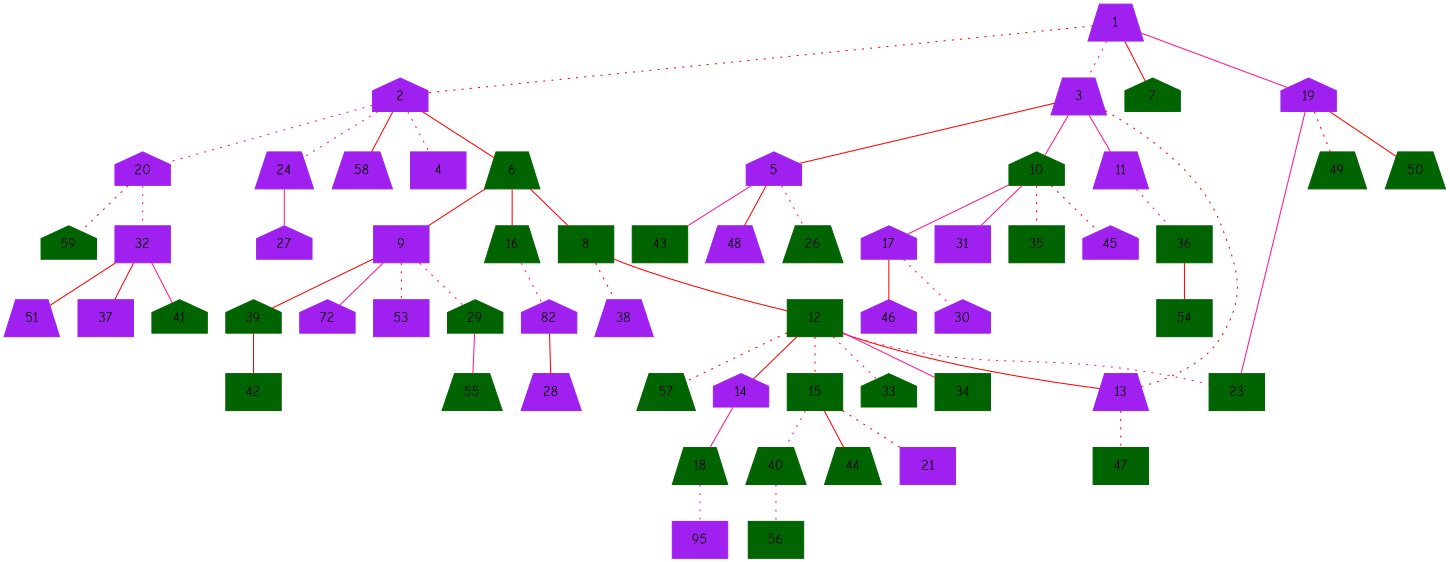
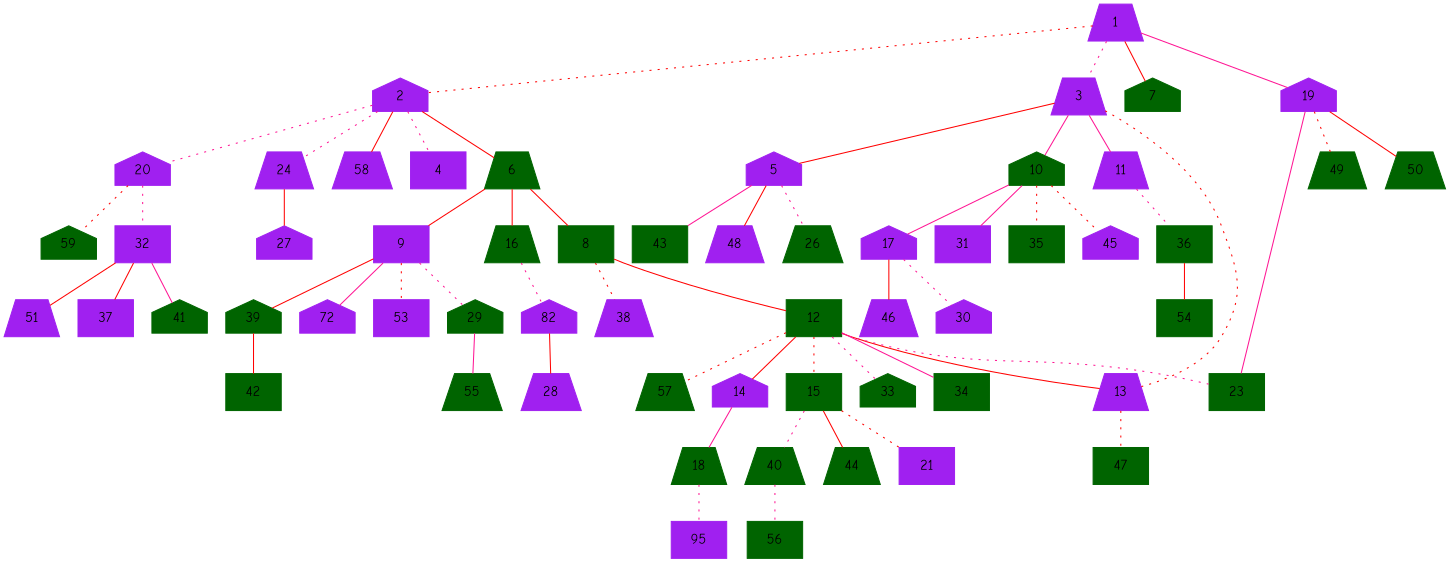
edge "24" -- "27": color deeppink -> red
node "46": shape house -> trapezium
